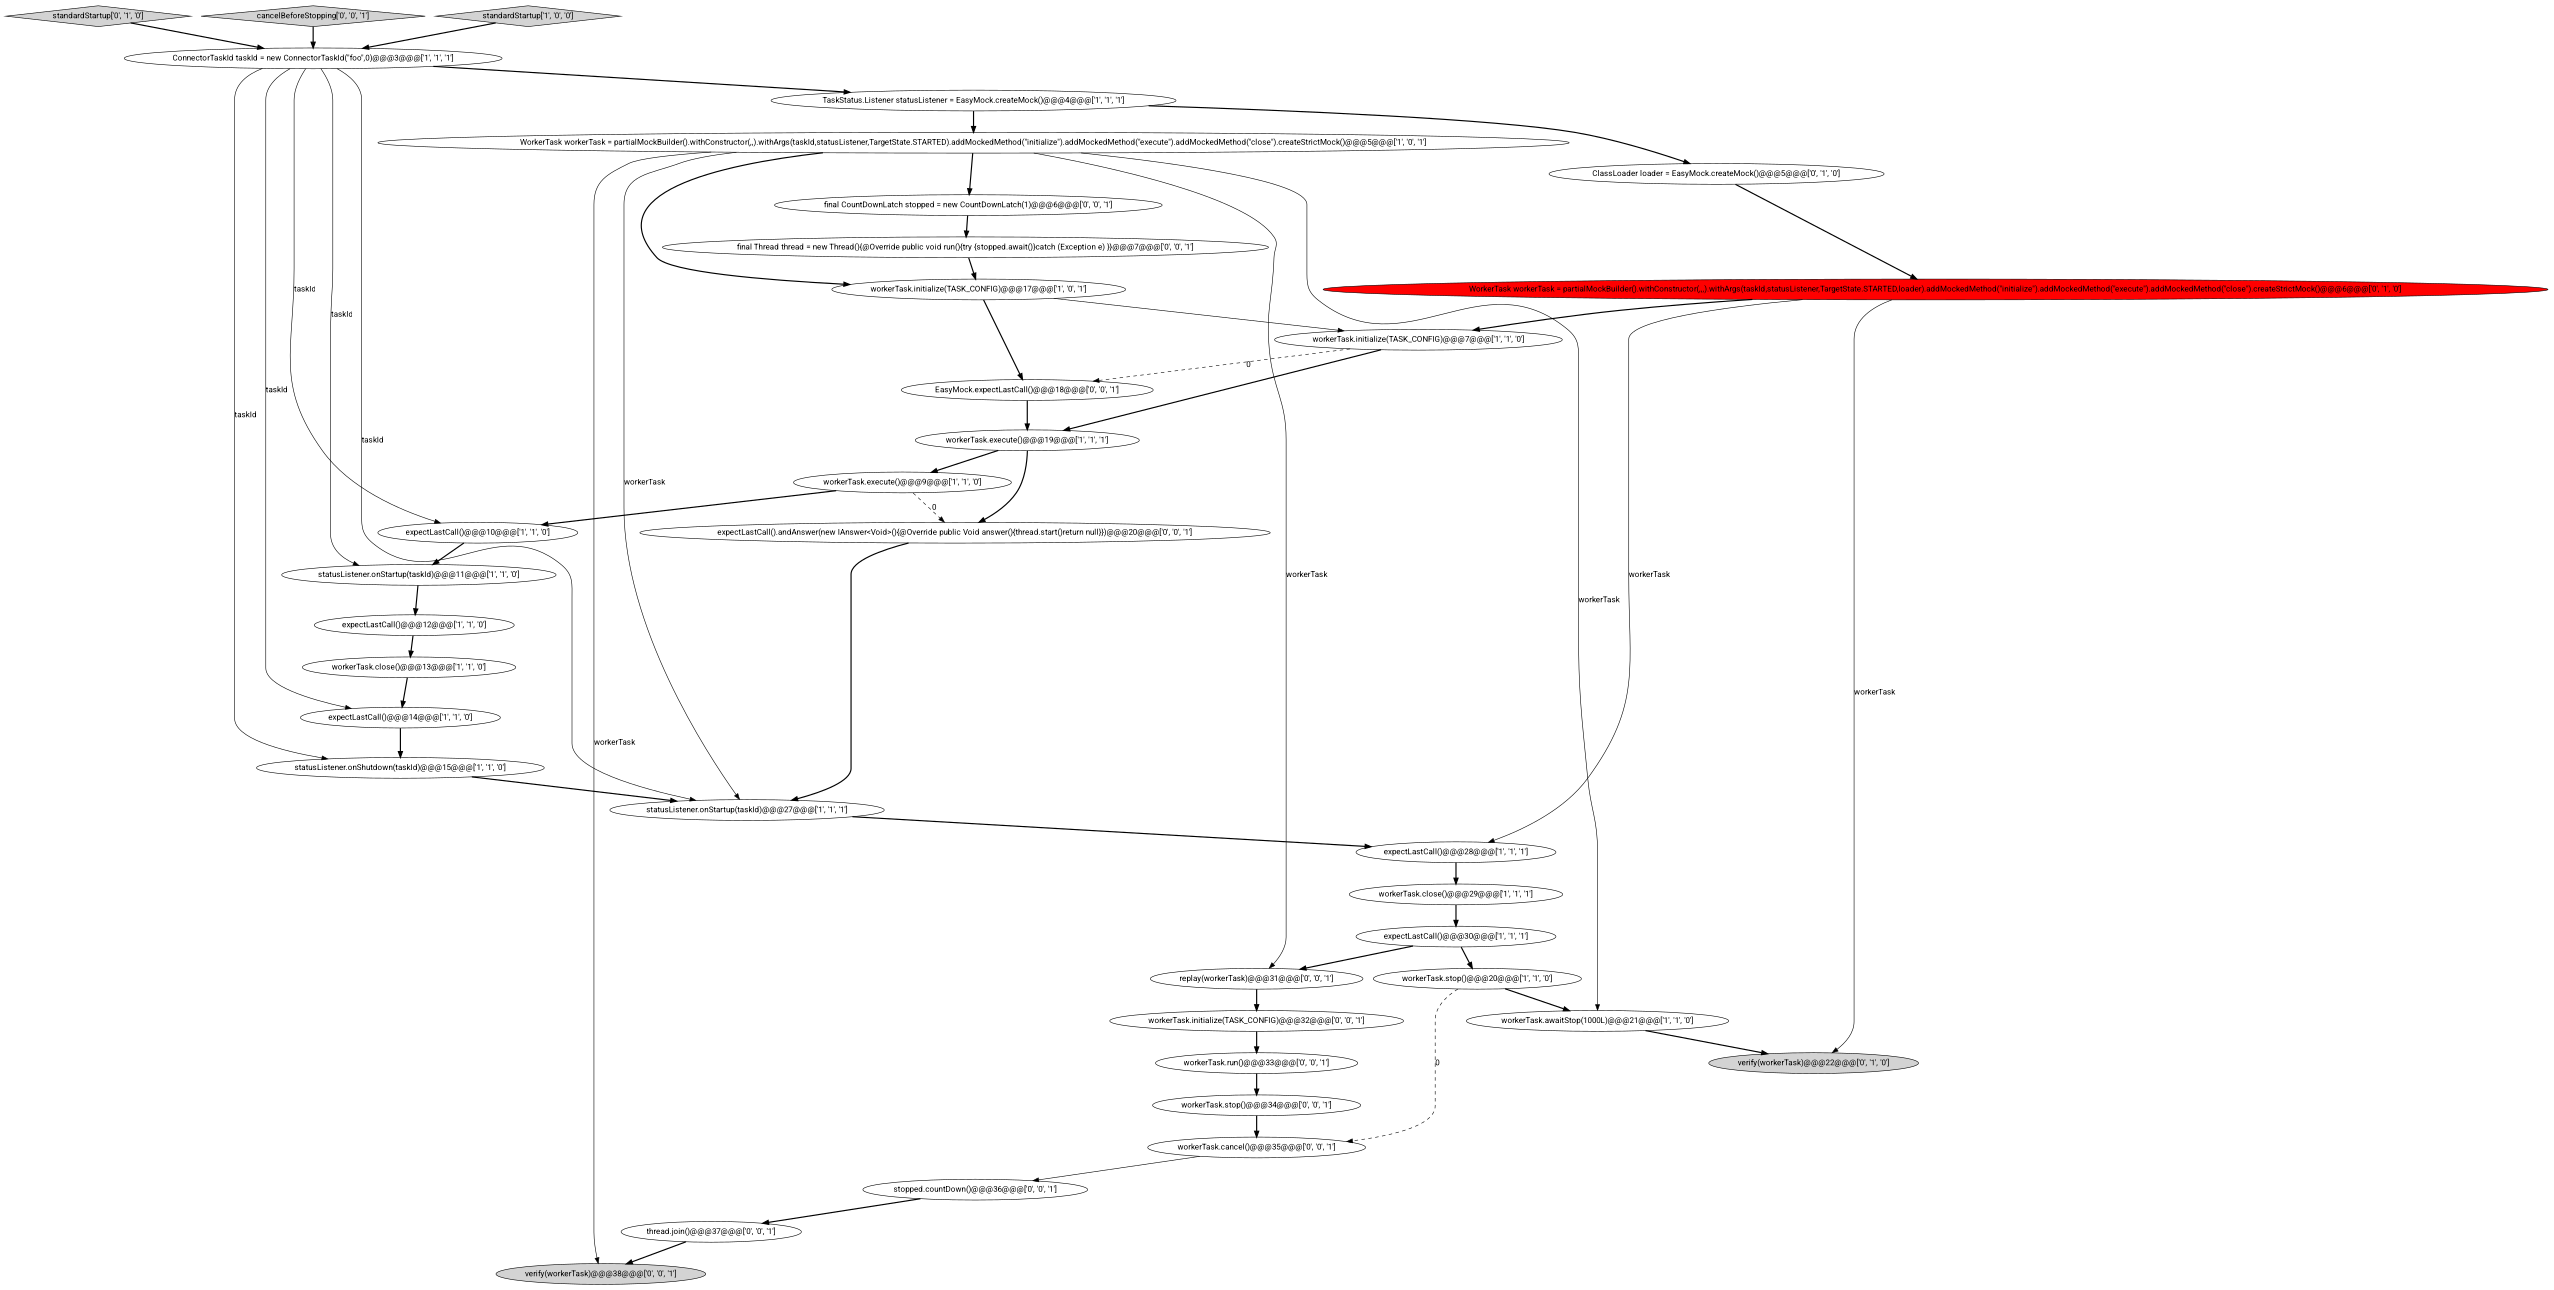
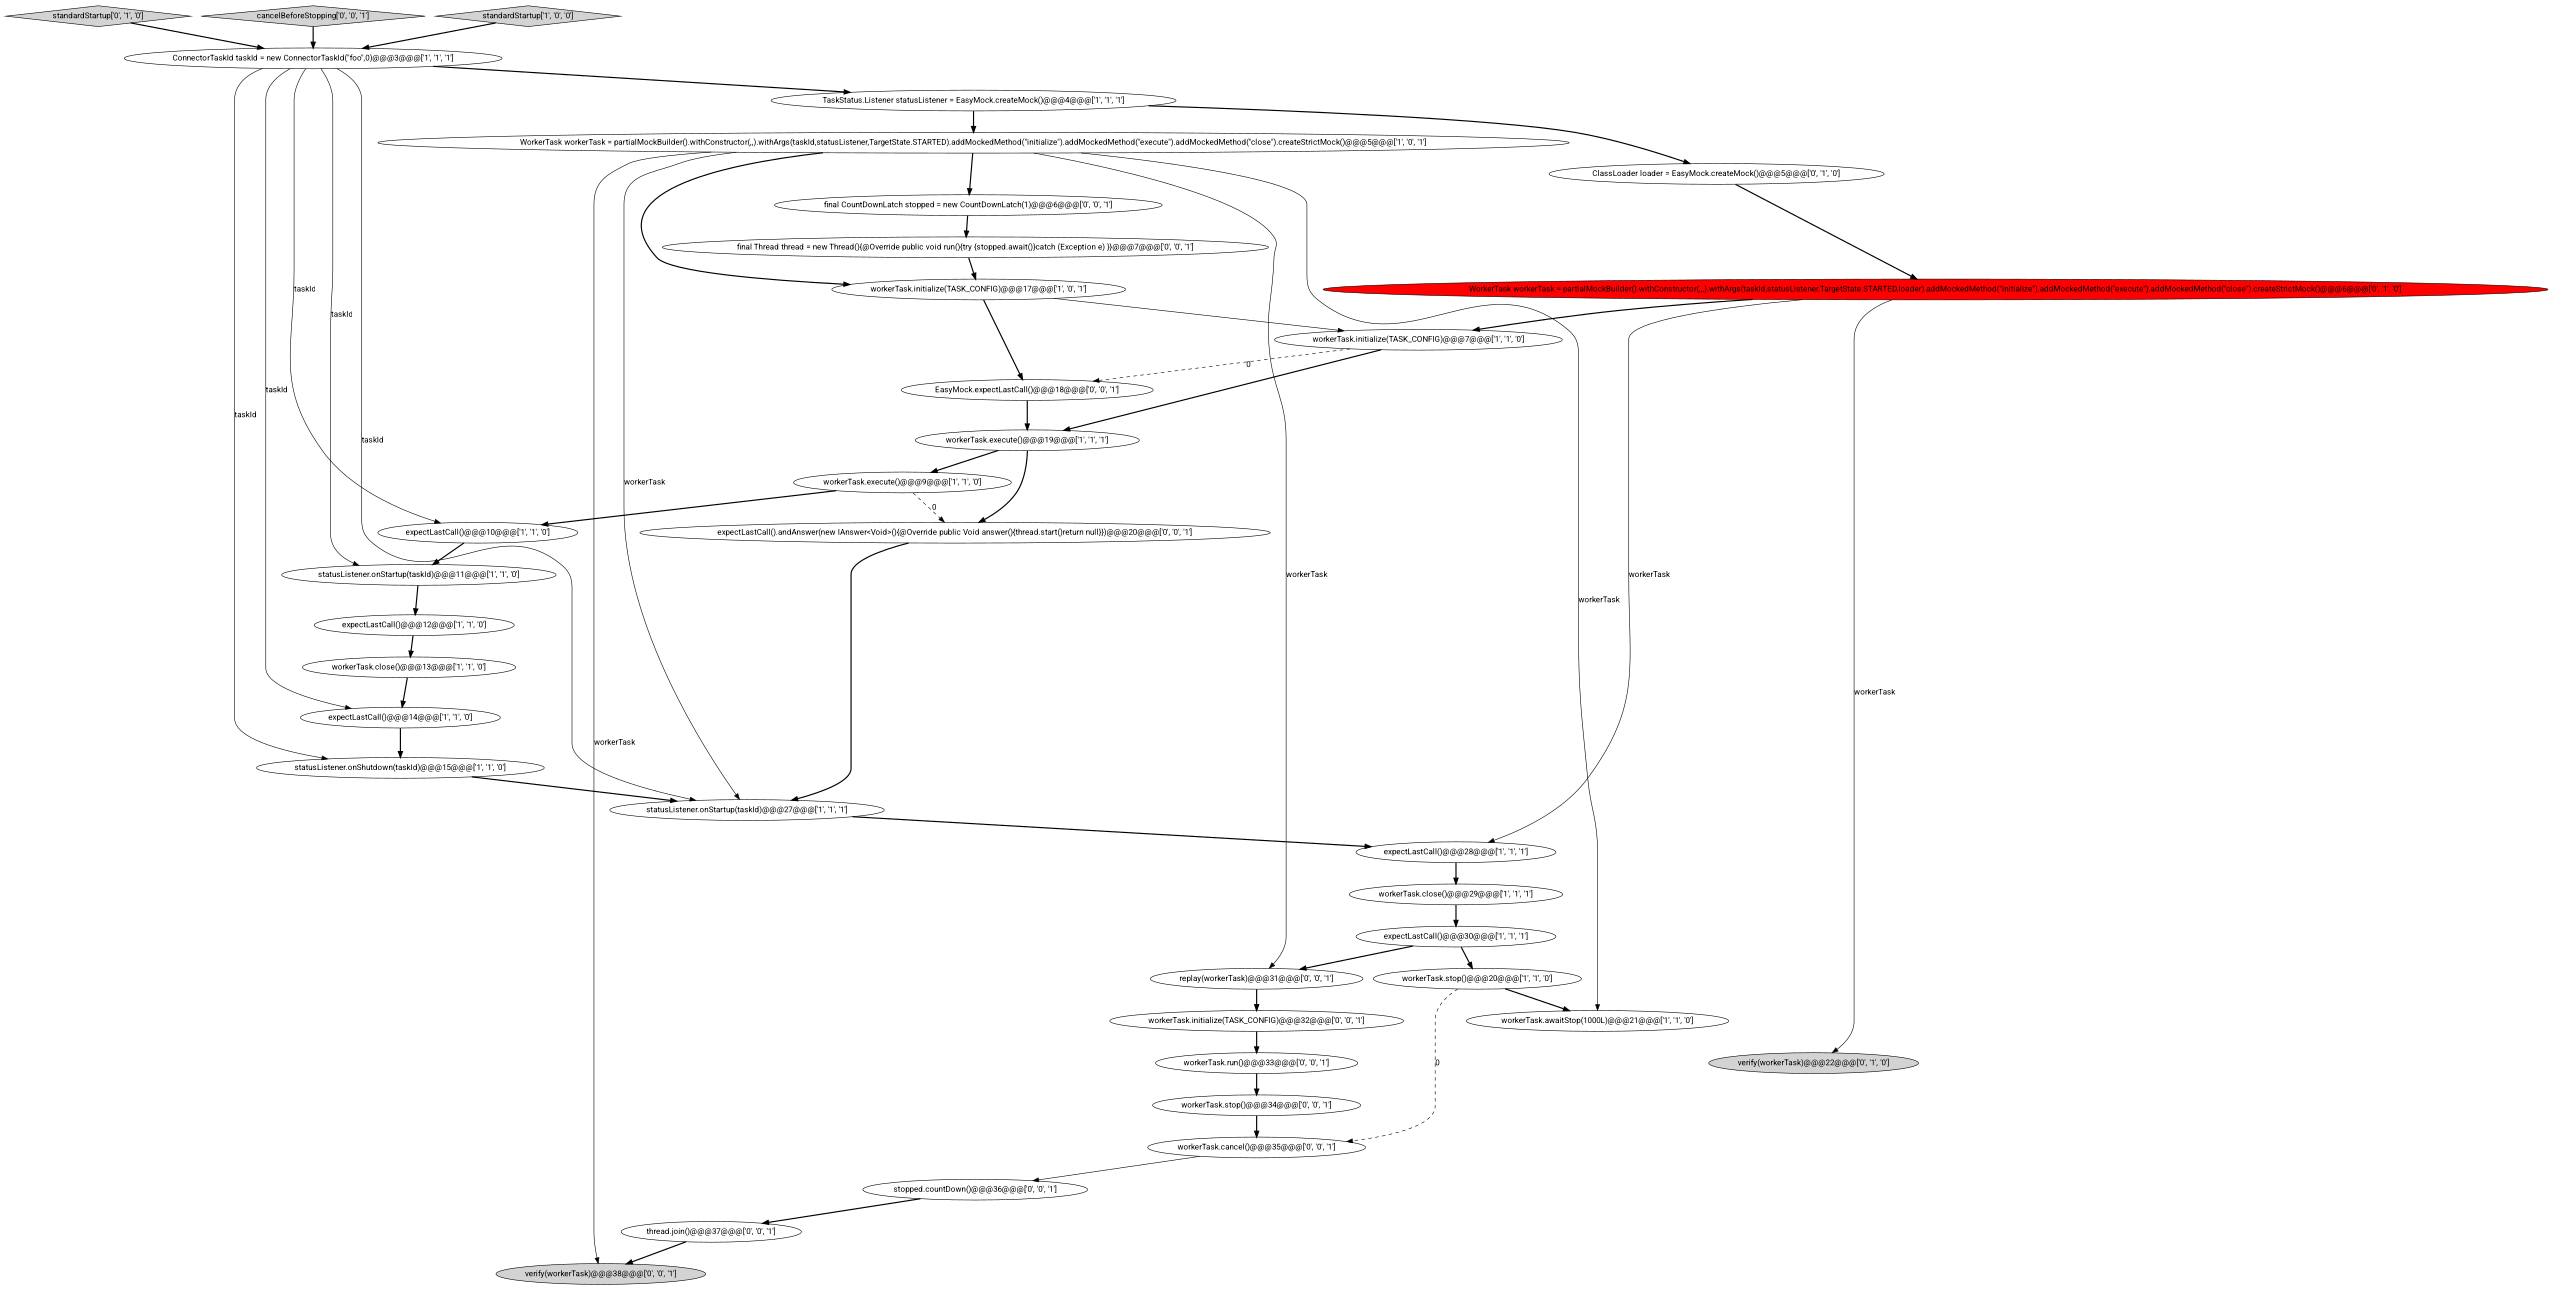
edge "workerTask.awaitStop(1000L)@@@21@@@['1', '1', '0']" -> "verify(workerTask)@@@22@@@['0', '1', '0']": removed
